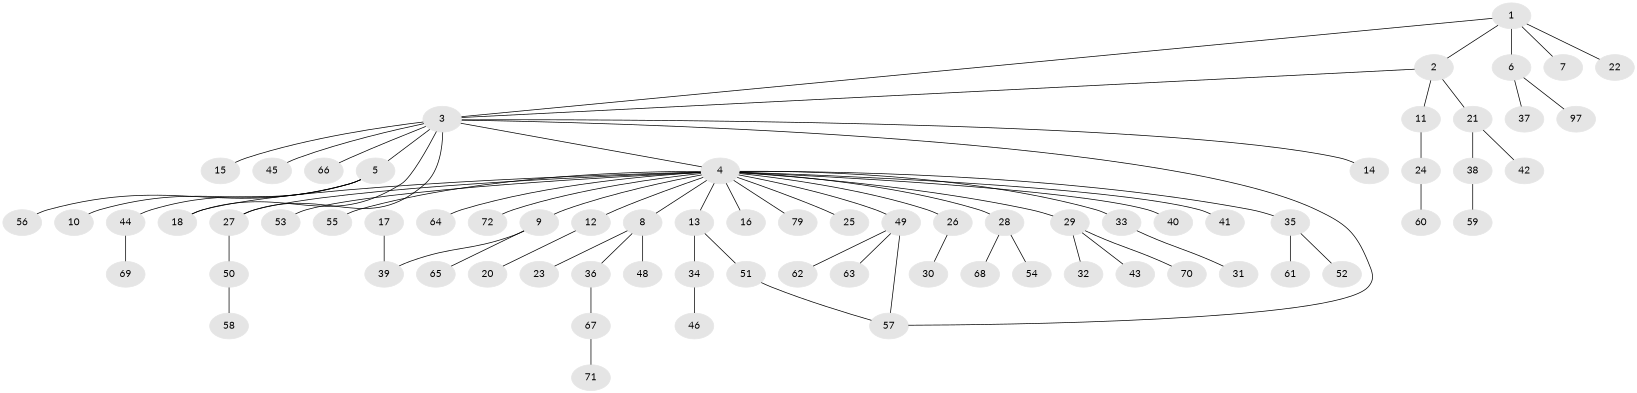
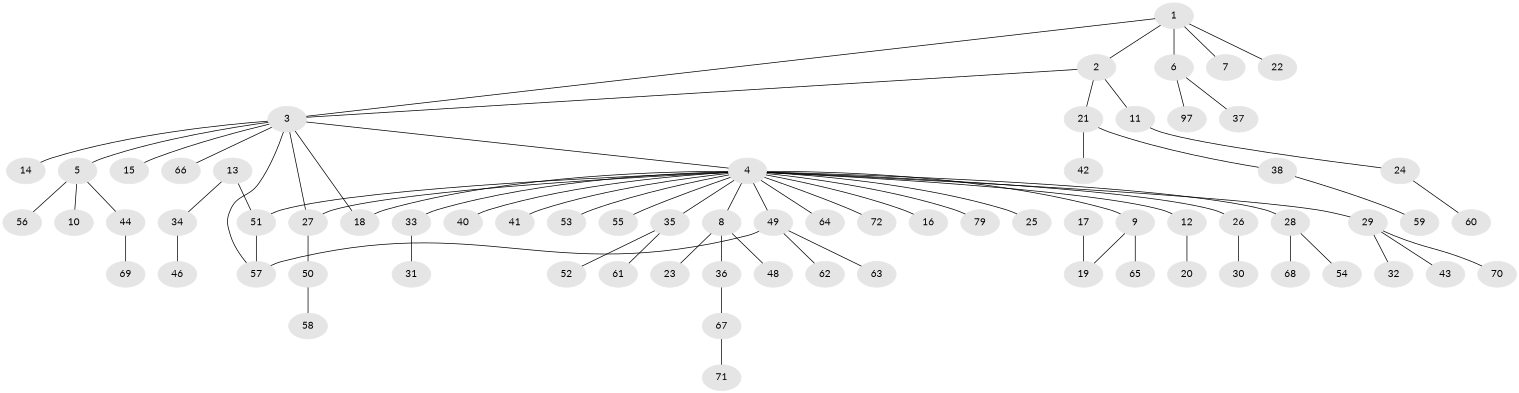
node "45": removed
edge "4" -- "13": now "4" -- "51"
node "39": label "39" -> "19"
